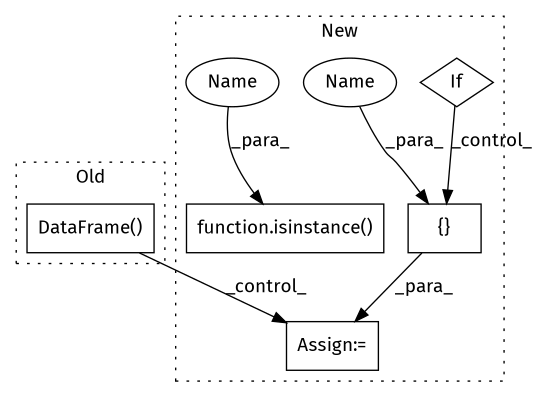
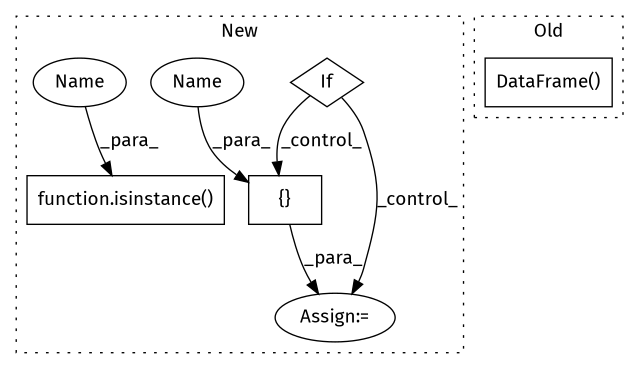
edge "DataFrame()" -> "Assign:=": now "If" -> "Assign:="
node "Assign:=": shape box -> ellipse
